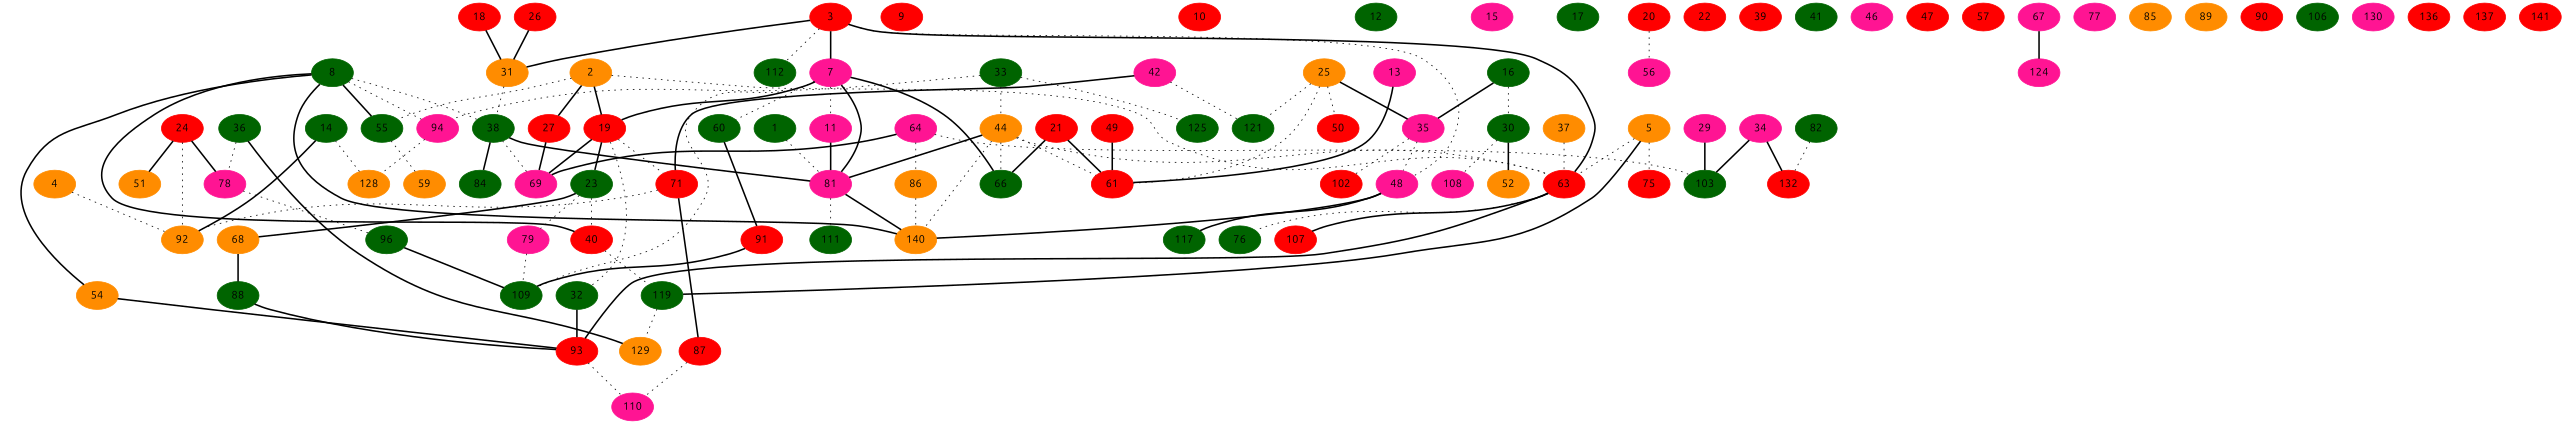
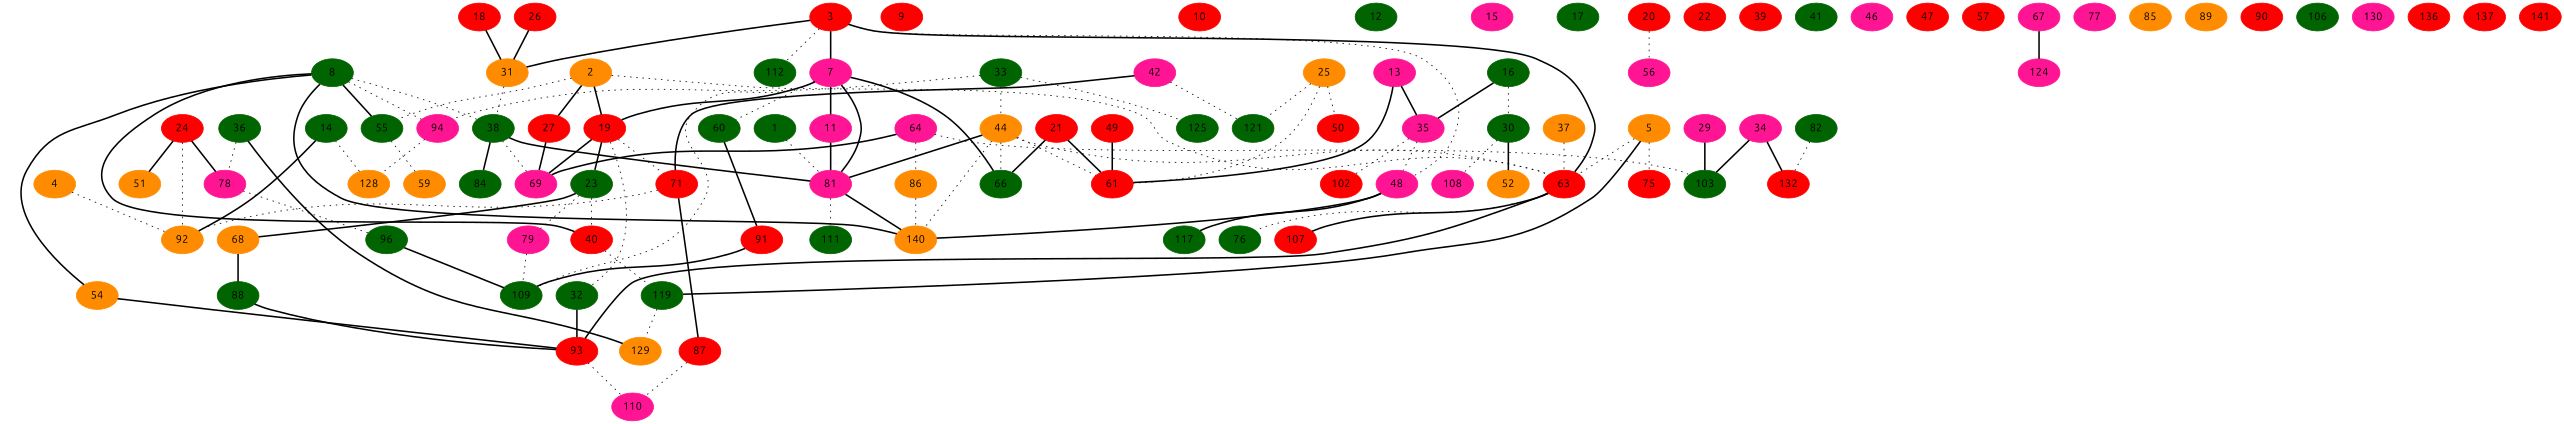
edge "7" -- "11": style dotted -> bold
edge "25" -- "35": now "13" -- "35"
